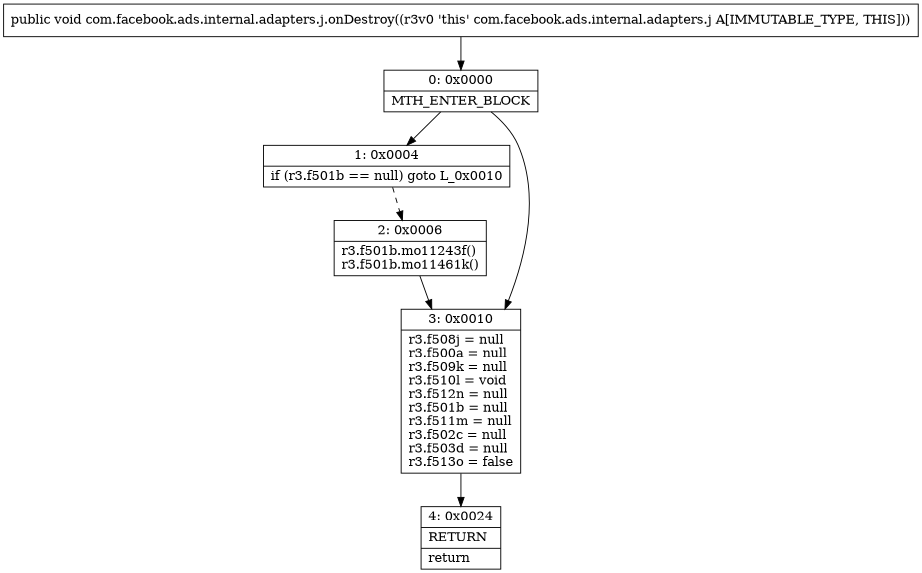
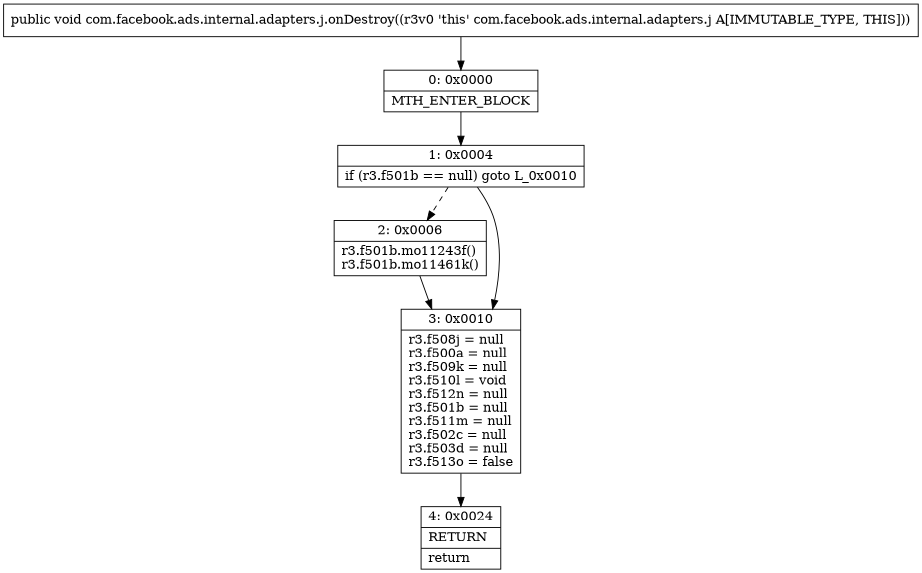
edge "0: 0x0000" -> "3: 0x0010": now "1: 0x0004" -> "3: 0x0010"
